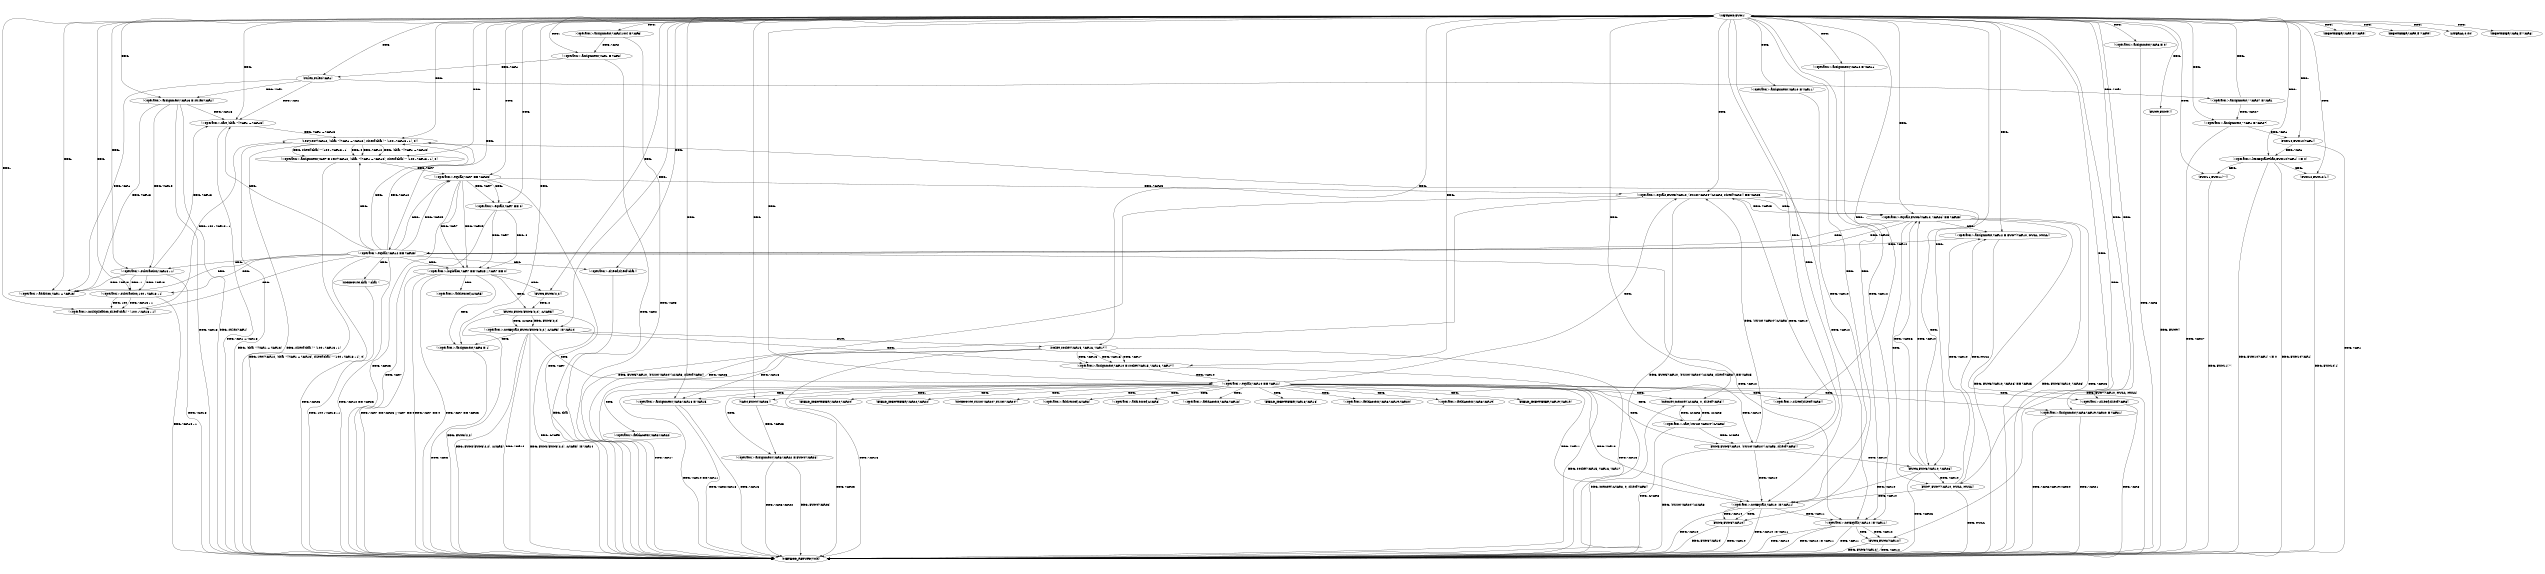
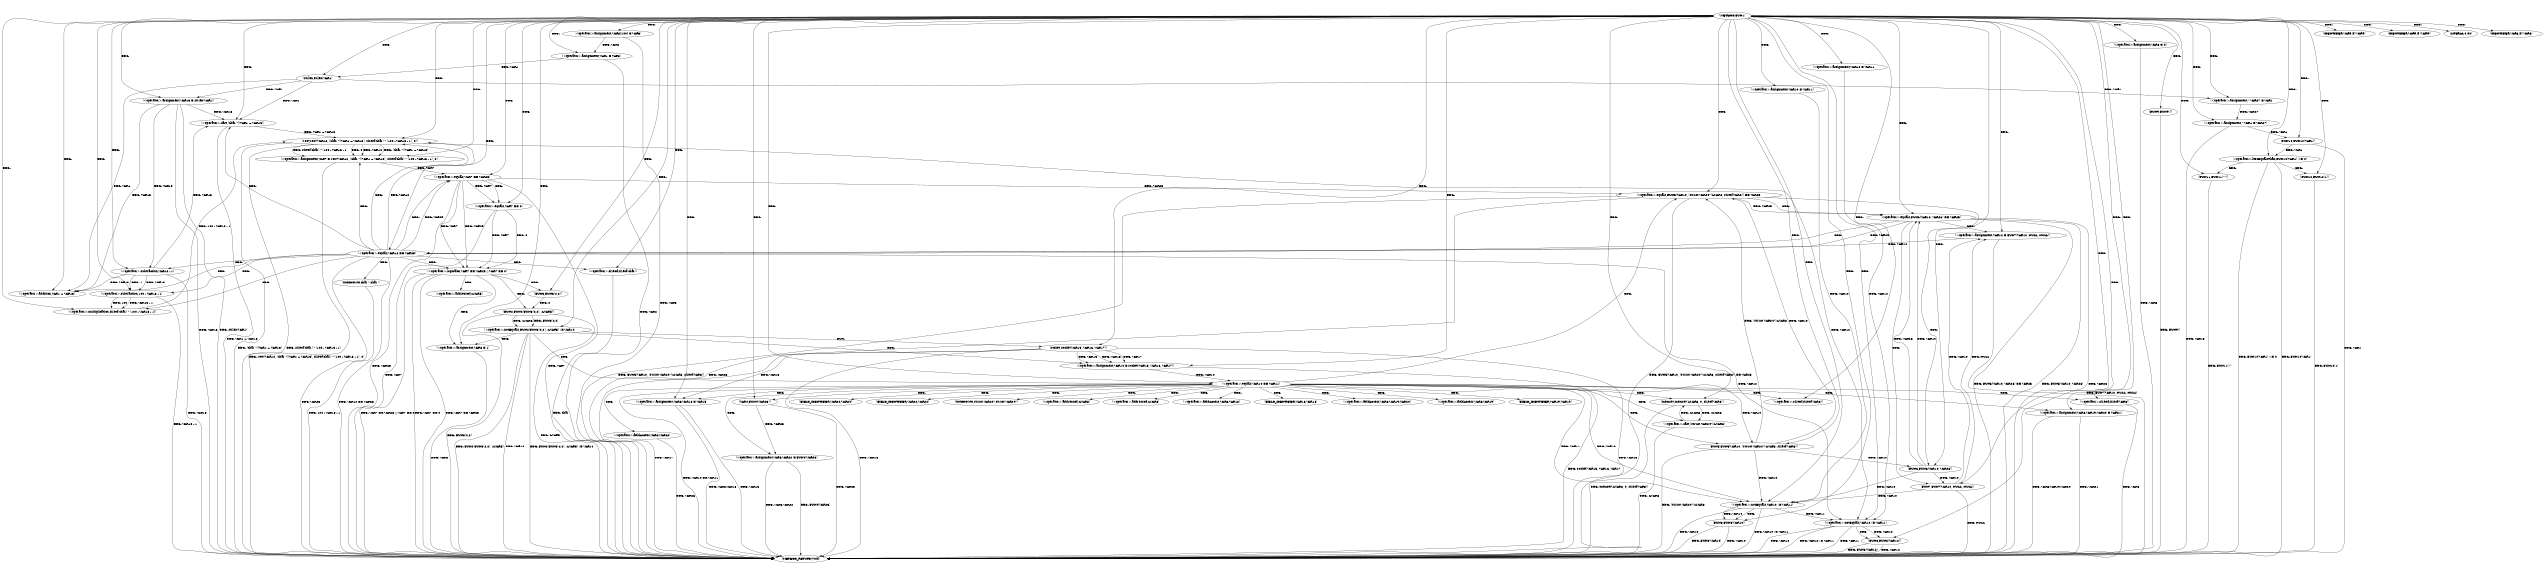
edge "(<operator>.assignment,* VAR27 = VAR1)" -> "(METHOD,FUN1)": reversed
edge "(<operator>.assignment,* VAR1 = VAR27)" -> "(METHOD_RETURN,void)": label "DDG: VAR27" -> "DDG: VAR15"
edge "(<operator>.cast,(struct VAR24*)&VAR8)" -> "(FUN5,FUN5(VAR10, (struct VAR24*)&VAR8, sizeof(VAR8)))": removed, label "DDG: &VAR8"
edge "(FUN6,FUN6(VAR10, VAR26))" -> "(METHOD_RETURN,void)": now "(<operator>.fieldAccess,VAR8.VAR22)" -> "(METHOD_RETURN,void)"
